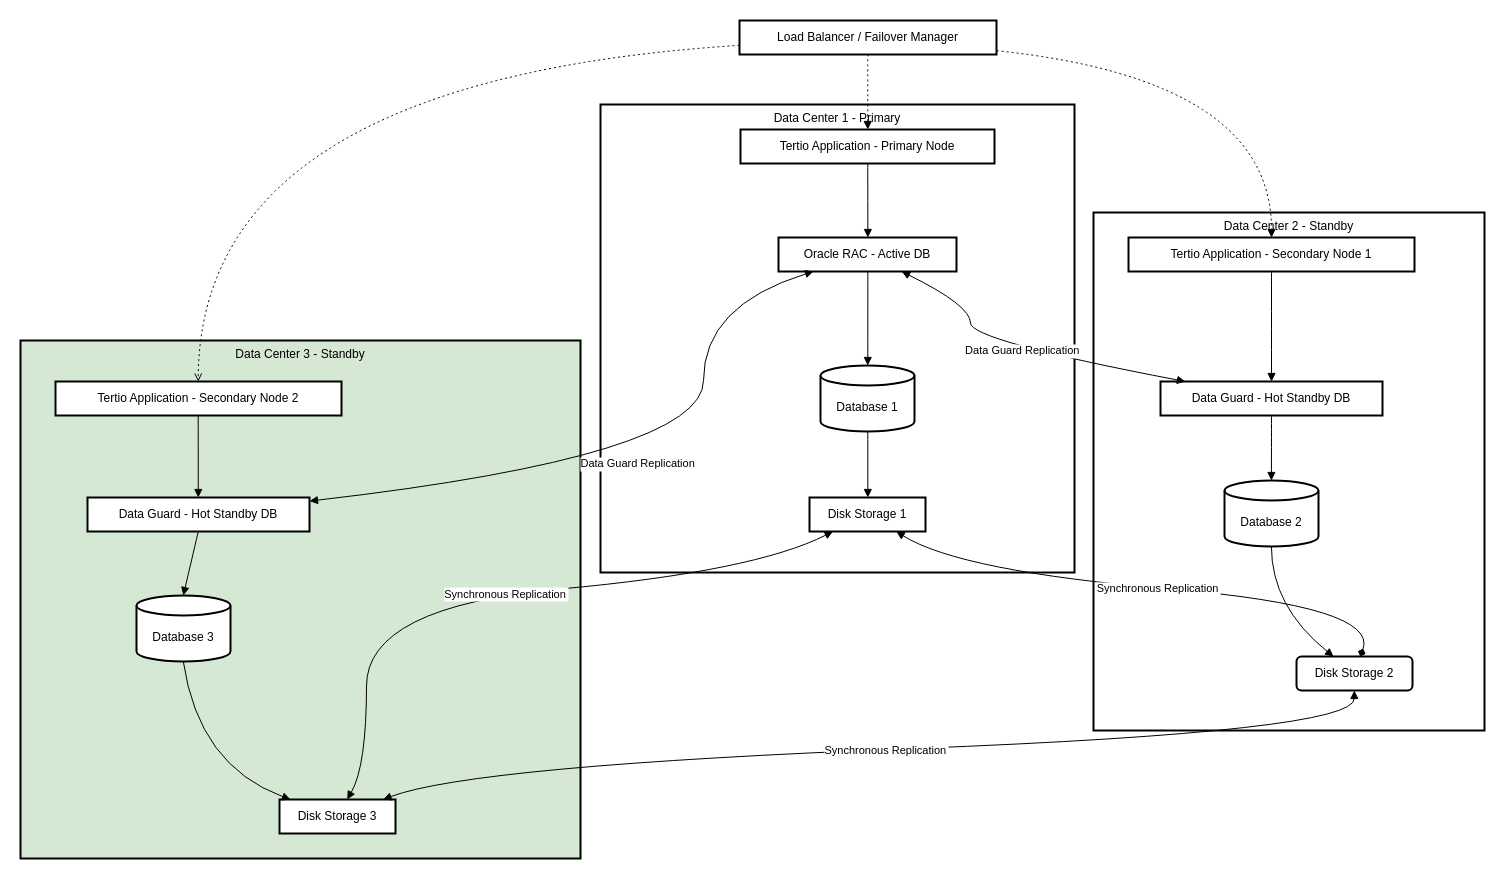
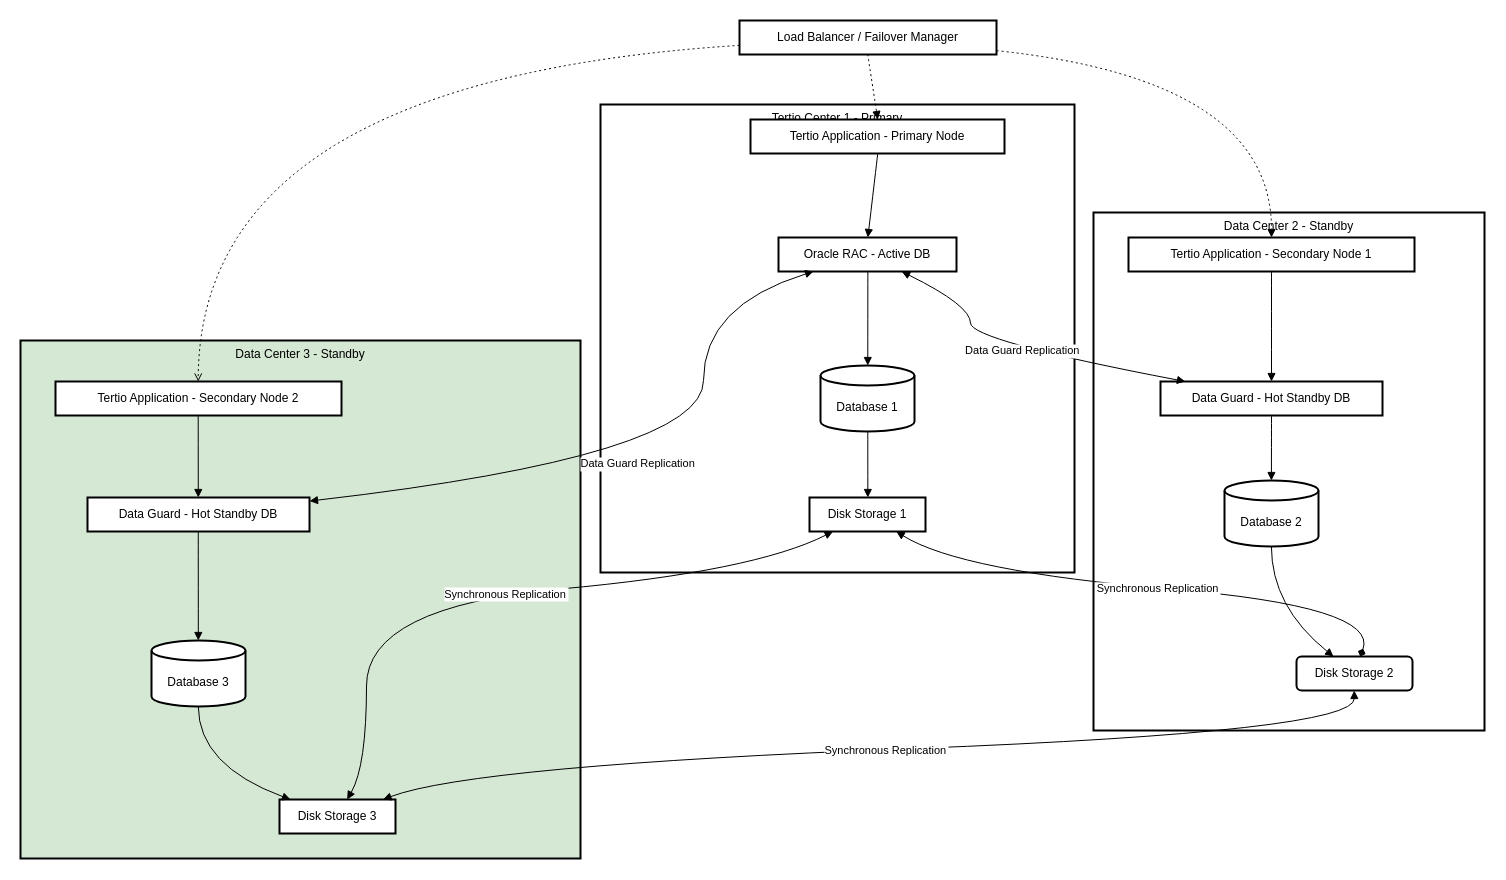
node "Data Center 1 - Primary": label "Data Center 1 - Primary" -> "Tertio Center 1 - Primary"
node "Tertio Application - Primary Node": moved (868, 147) -> (878, 137)
node "Database 3": moved (184, 629) -> (199, 674)
